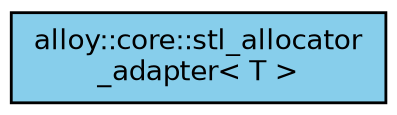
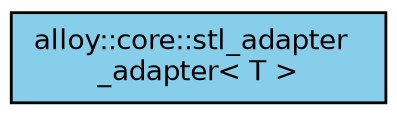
node "alloy::core::stl_allocator _adapter< T >": label "alloy::core::stl_allocator _adapter< T >" -> "alloy::core::stl_adapter _adapter< T >"
